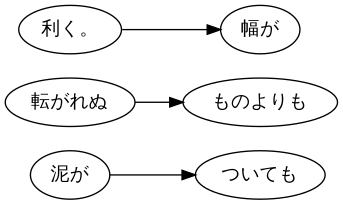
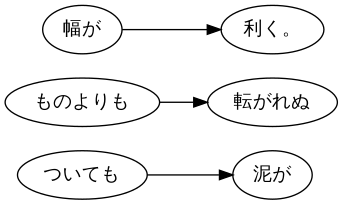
edge "利く。" -> "幅が": reversed
edge "転がれぬ" -> "ものよりも": reversed
edge "泥が" -> "ついても": reversed
